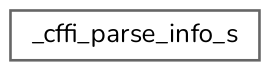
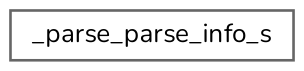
node "_cffi_parse_info_s": label "_cffi_parse_info_s" -> "_parse_parse_info_s"
